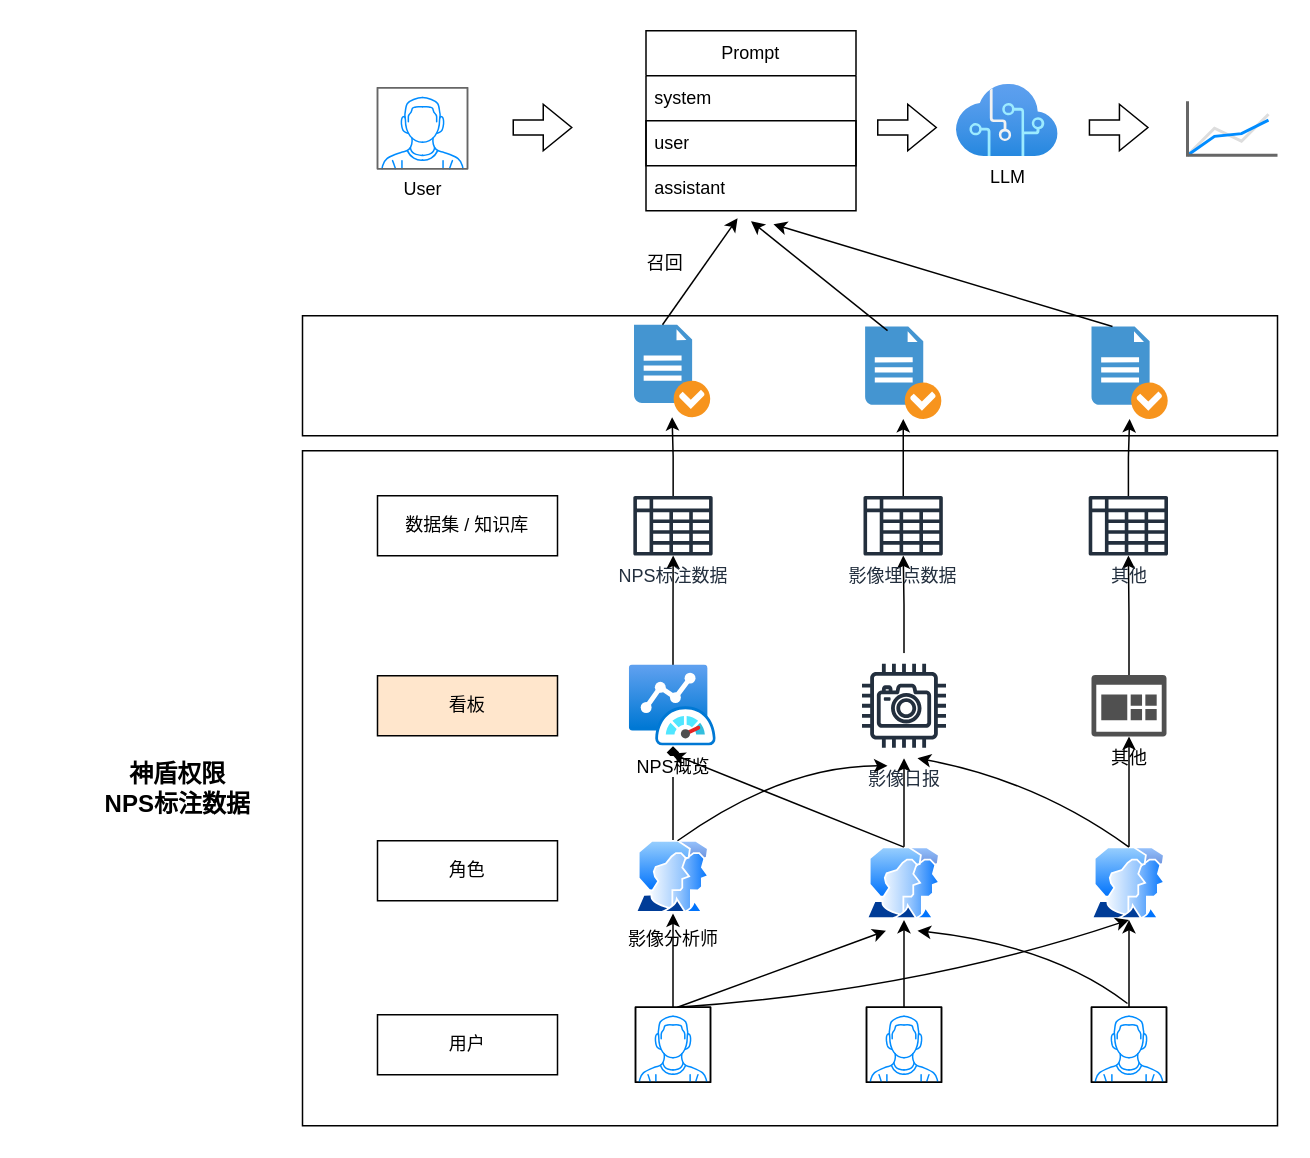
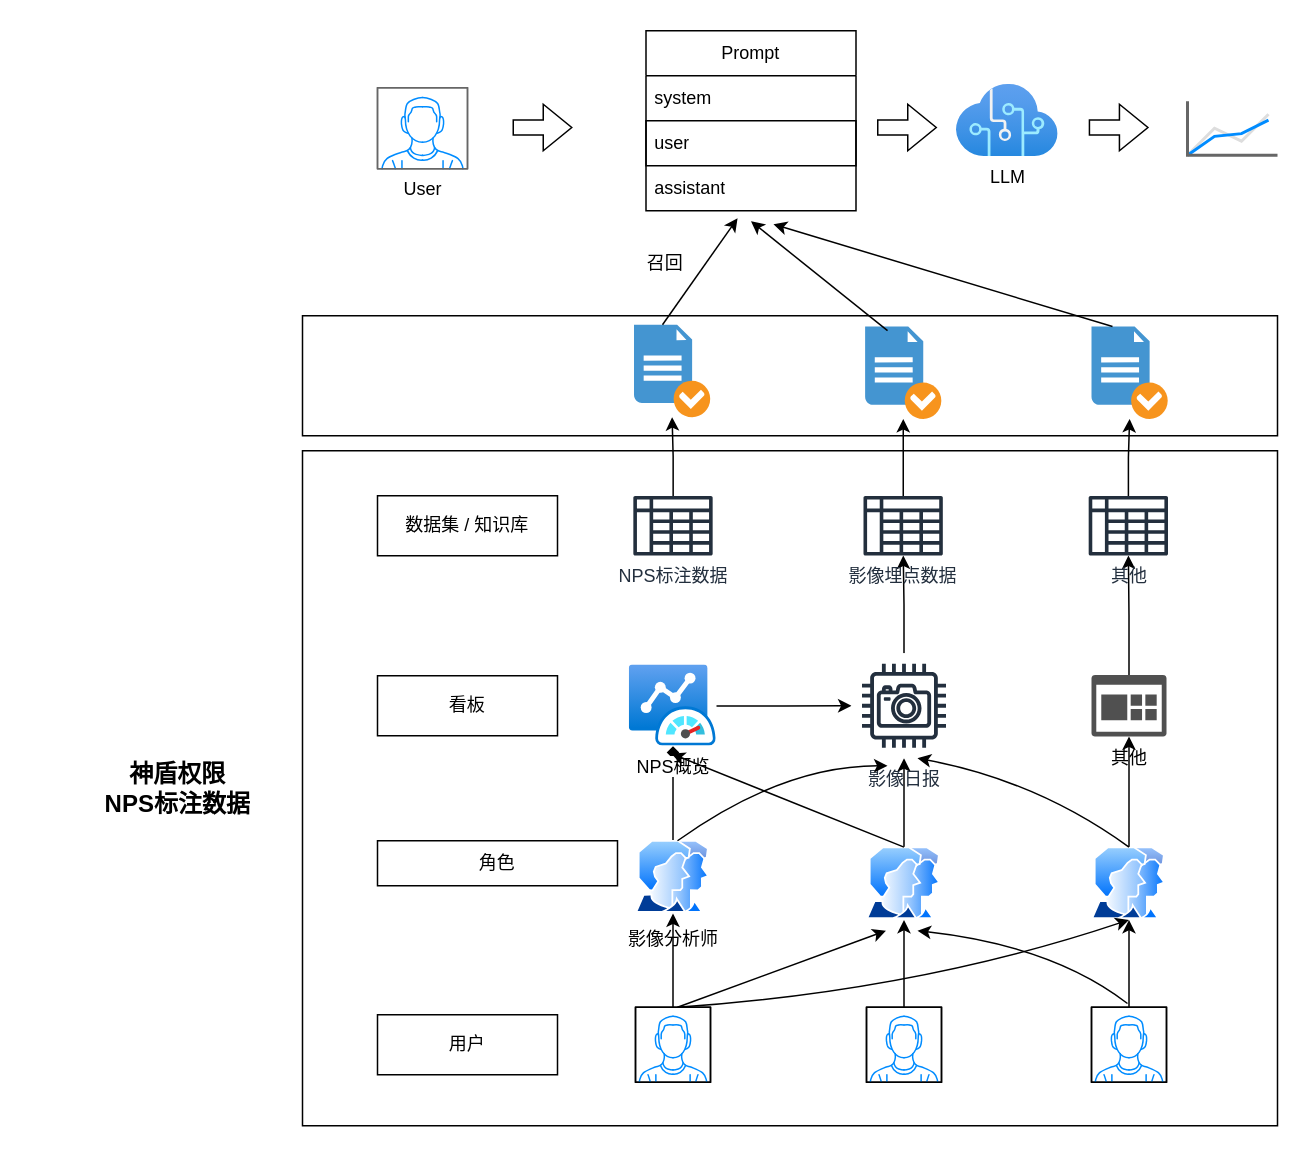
edge "NPS概览" -> "NPS标注数据": now "NPS概览" -> "影像日报"
node "看板": fillcolor #ffe6cc -> #ffffff
node "角色": size 180x60 -> 240x45
